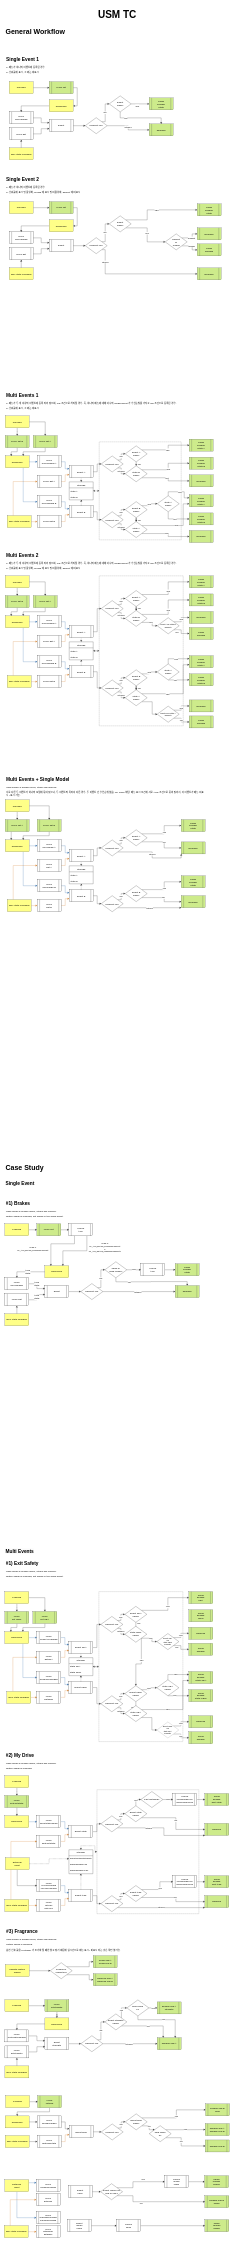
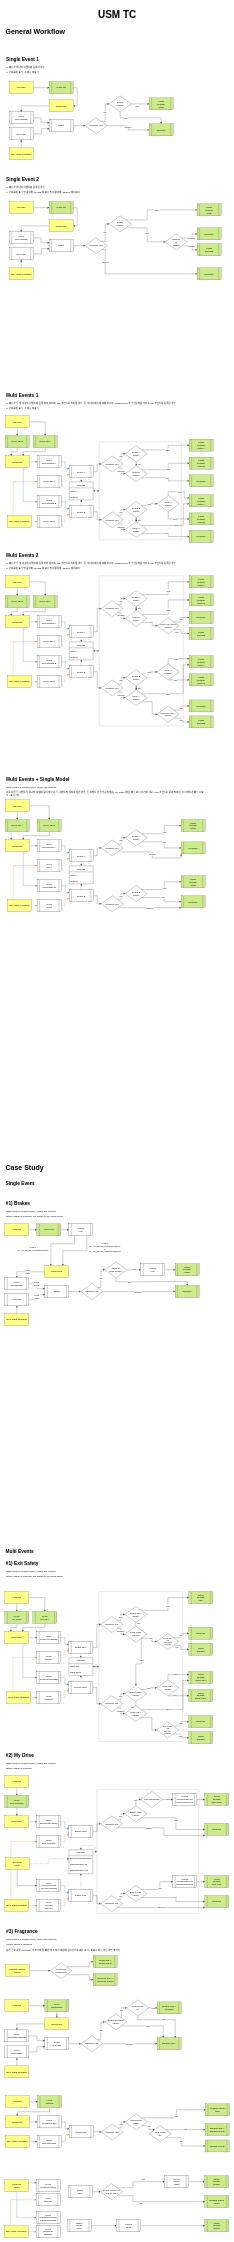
node "Show Enable SEW": removed
node "Event SEW && state SEADefault?": style dashed -> solid
